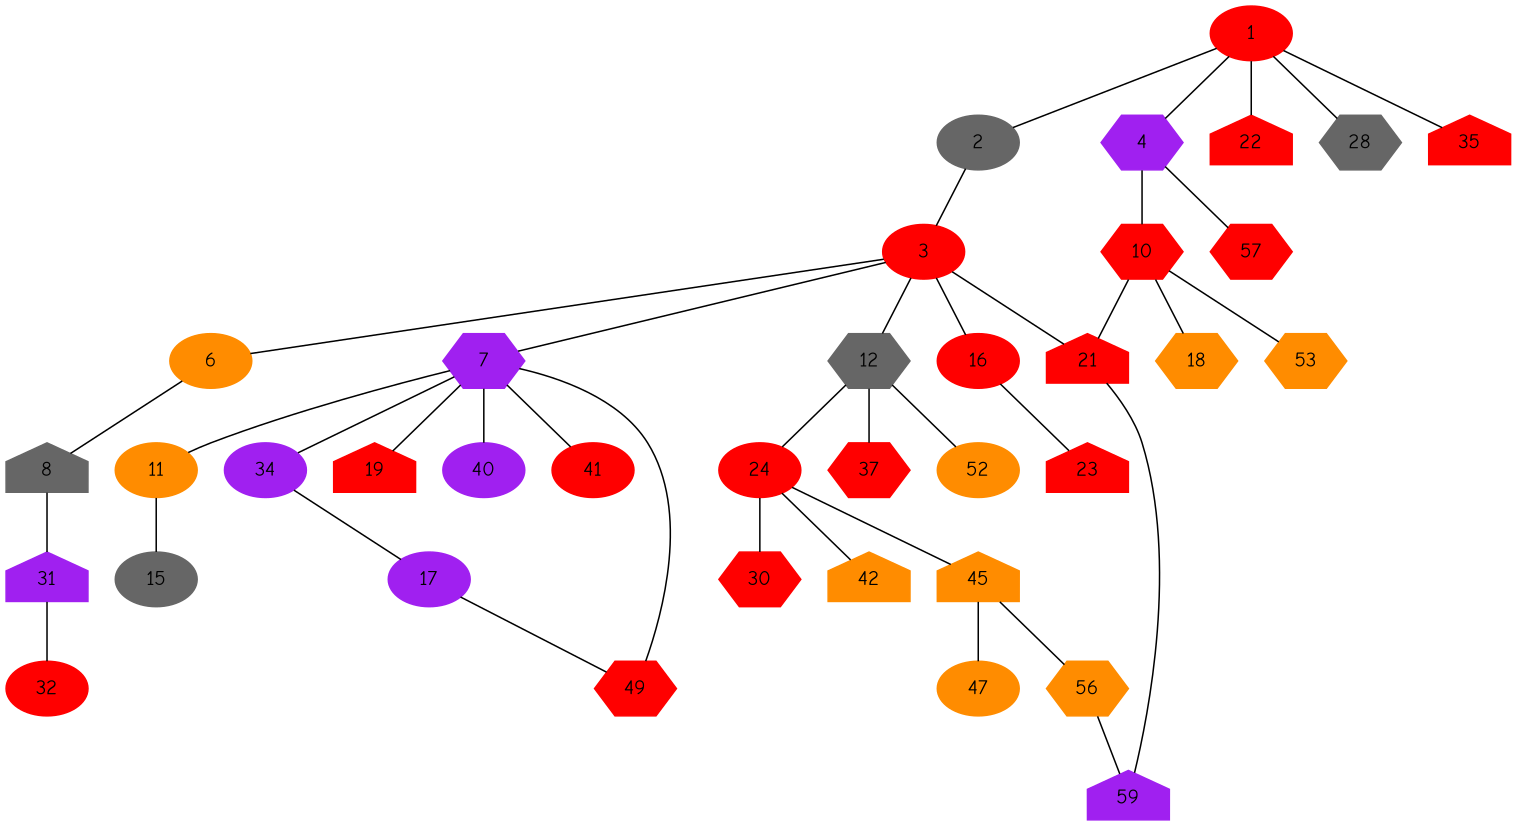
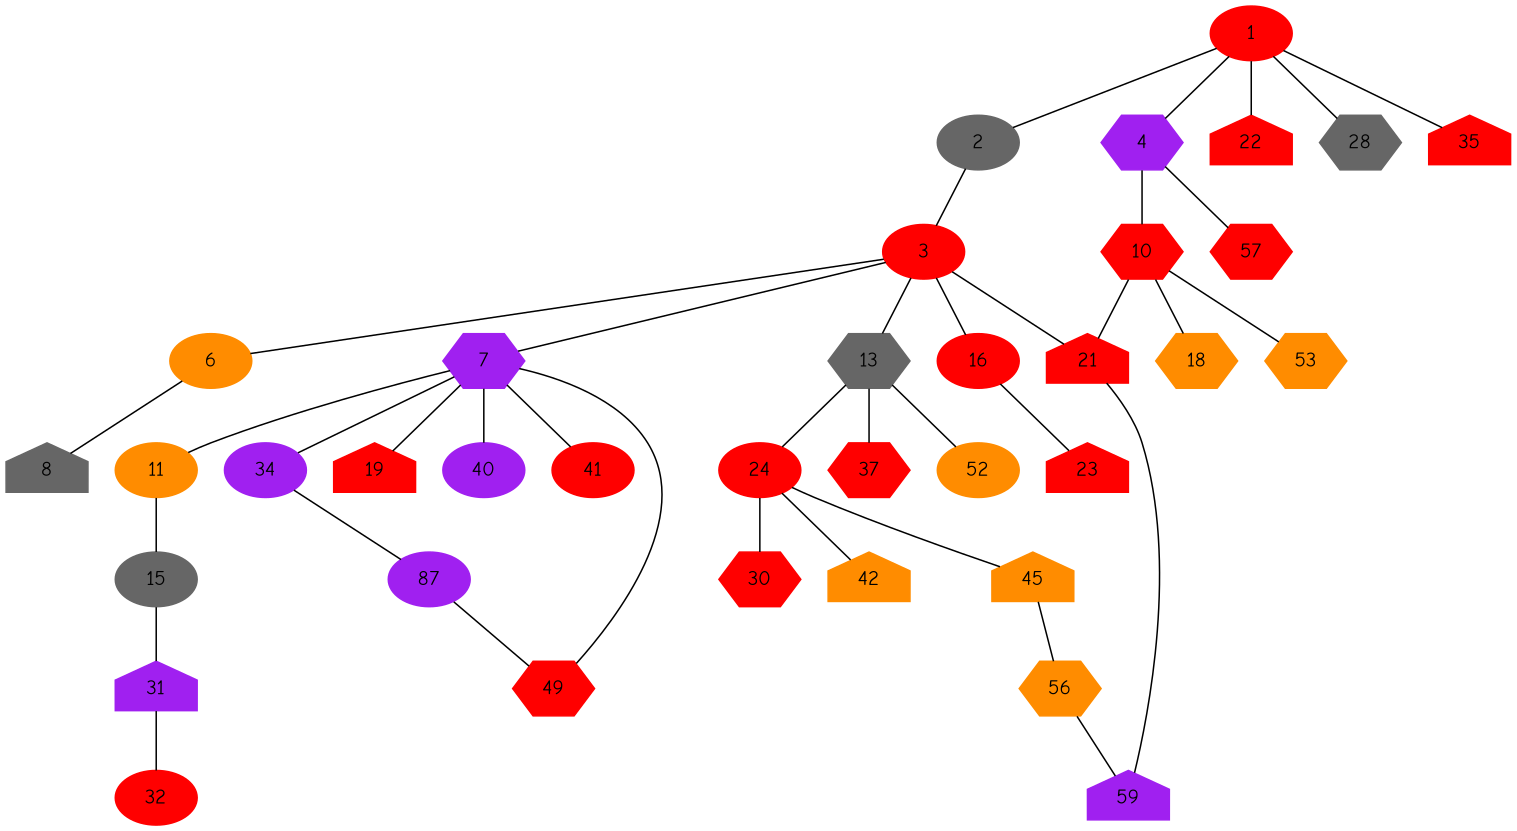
node "12": label "12" -> "13"
edge "8" -- "31": now "15" -- "31"
node "17": label "17" -> "87"
node "47": removed
